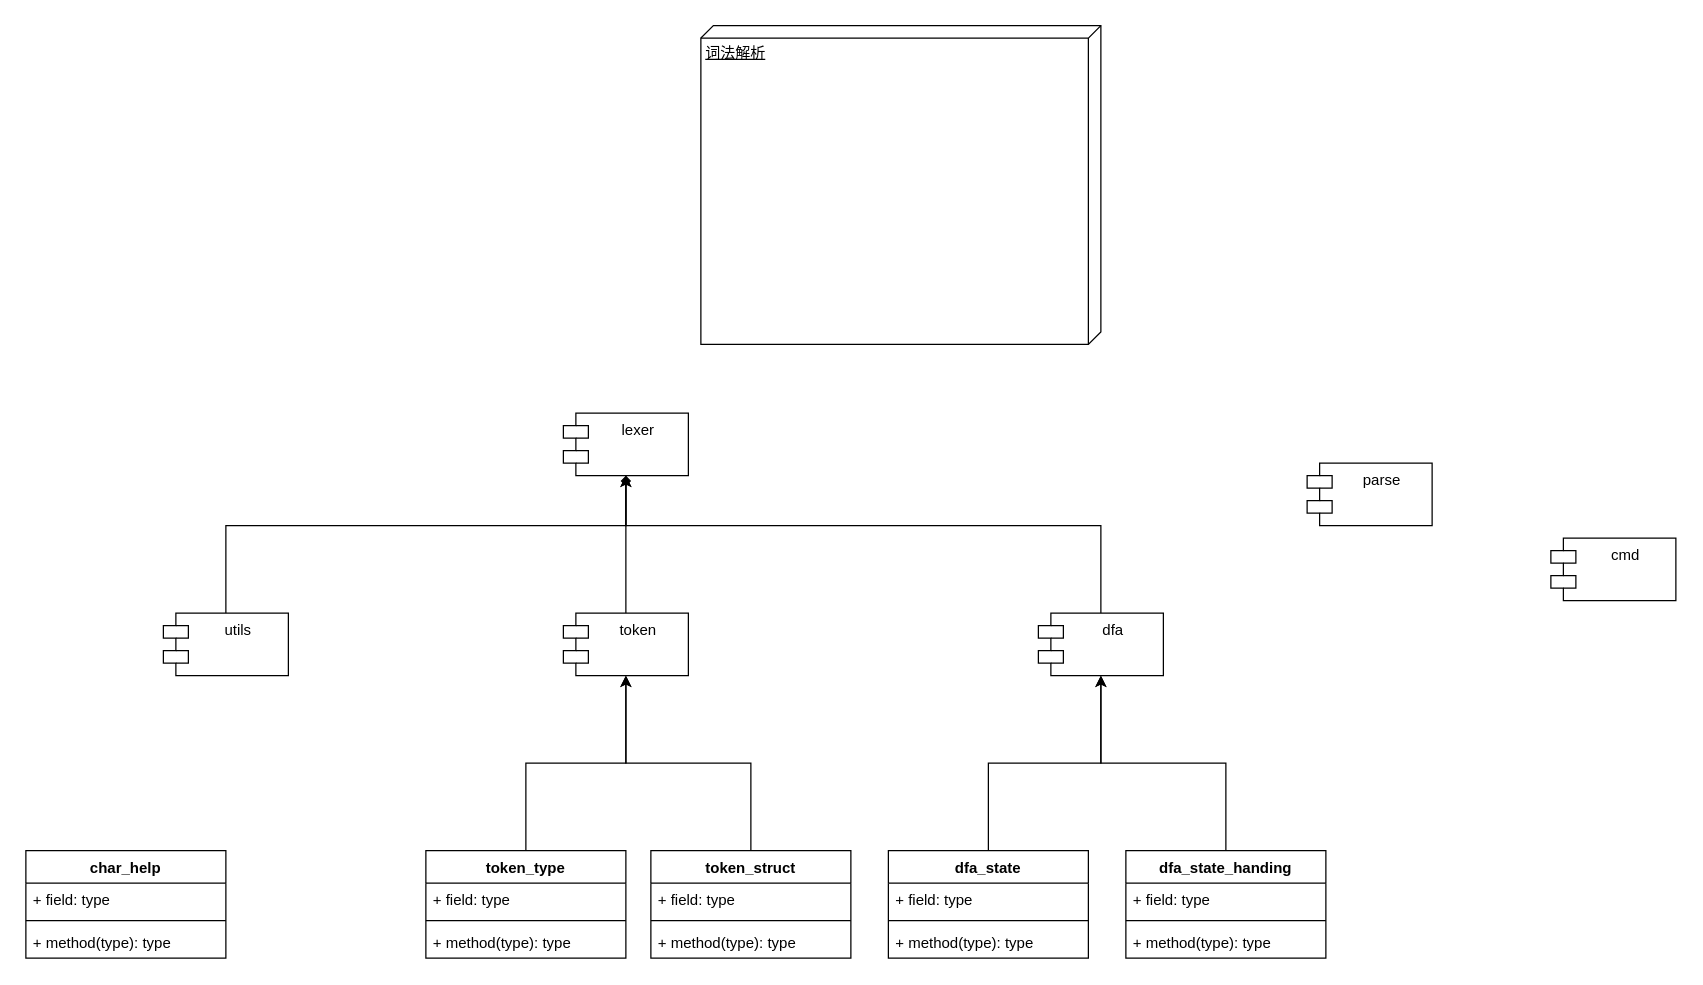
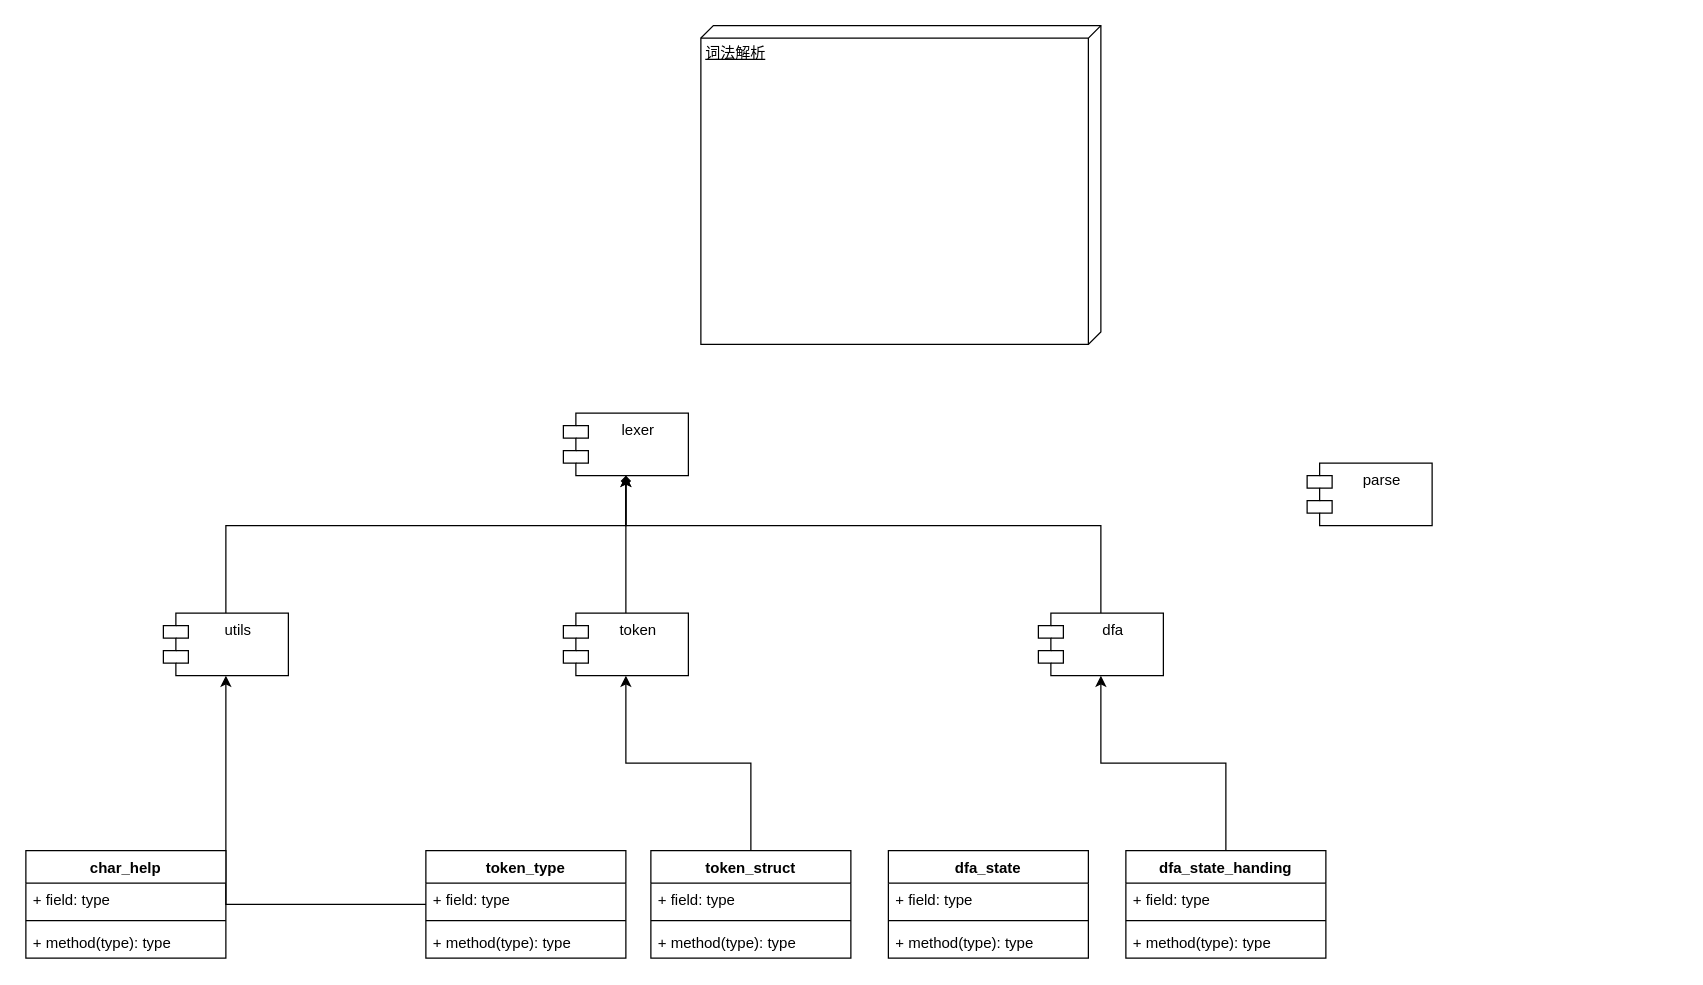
node "cmd": removed
edge "token_type" -> "token": now "token_type" -> "utils"
edge "dfa_state" -> "dfa": removed
